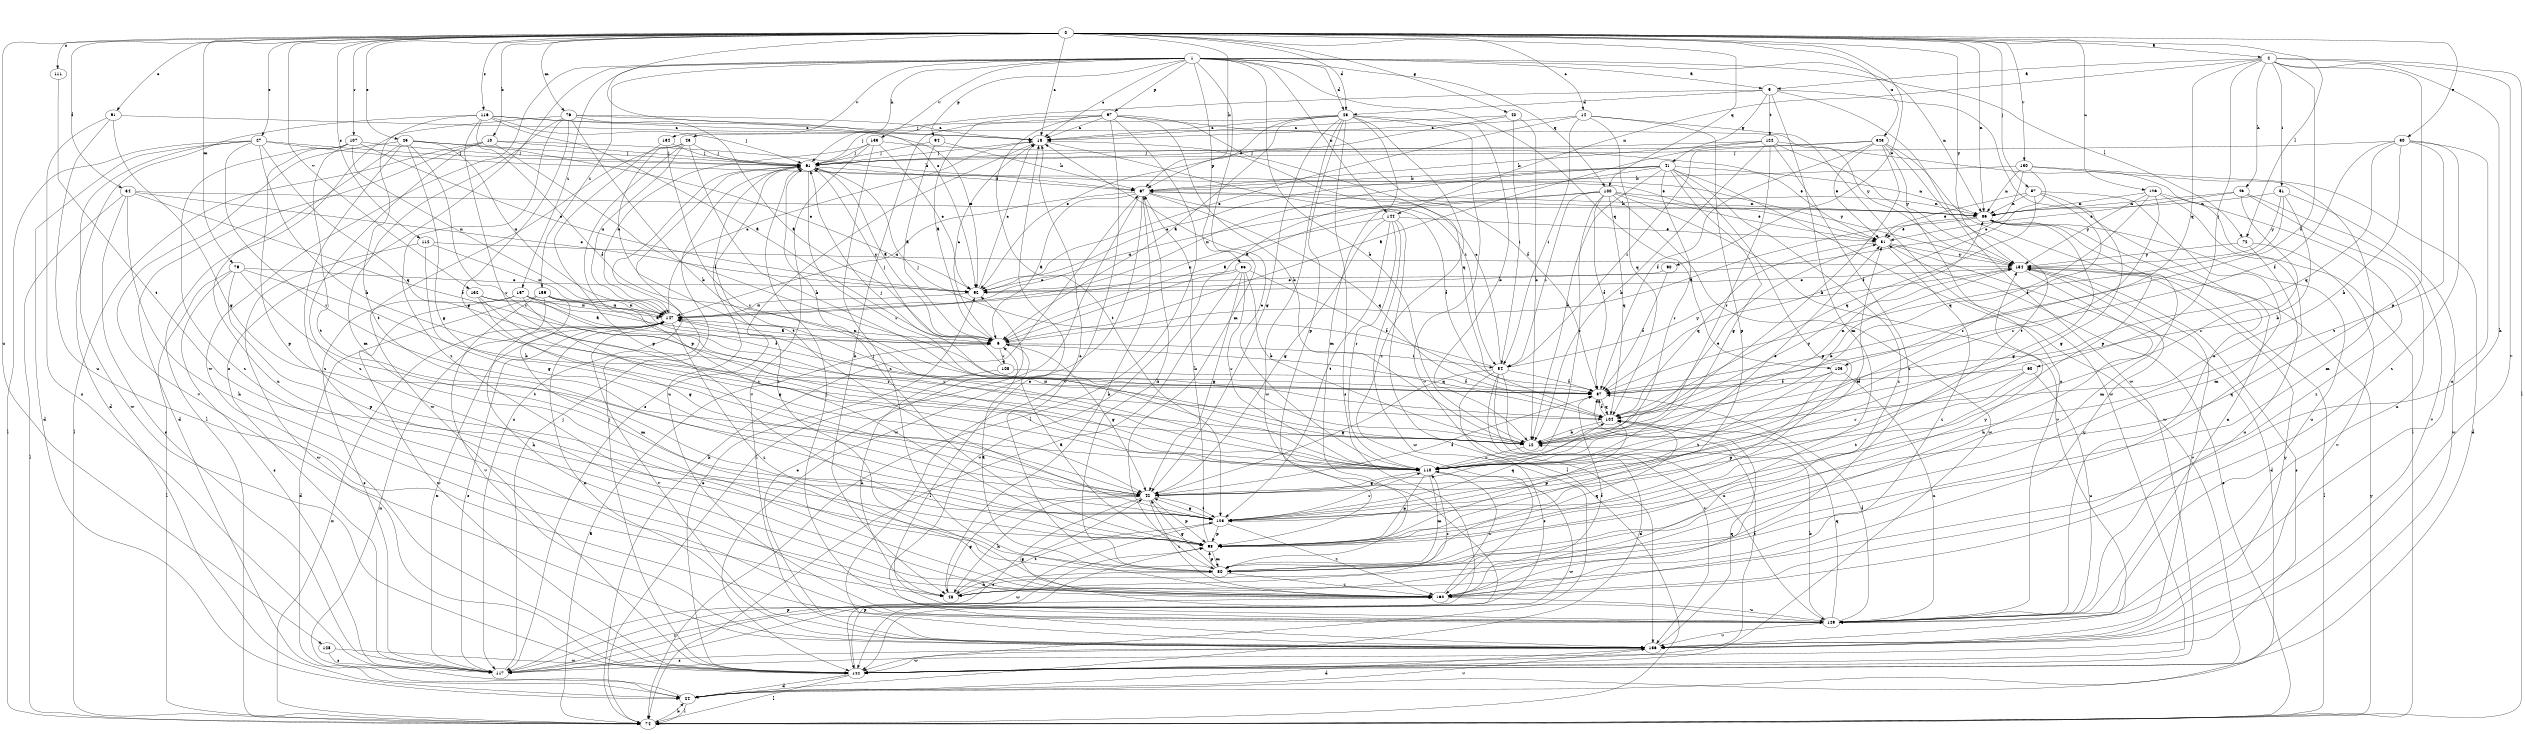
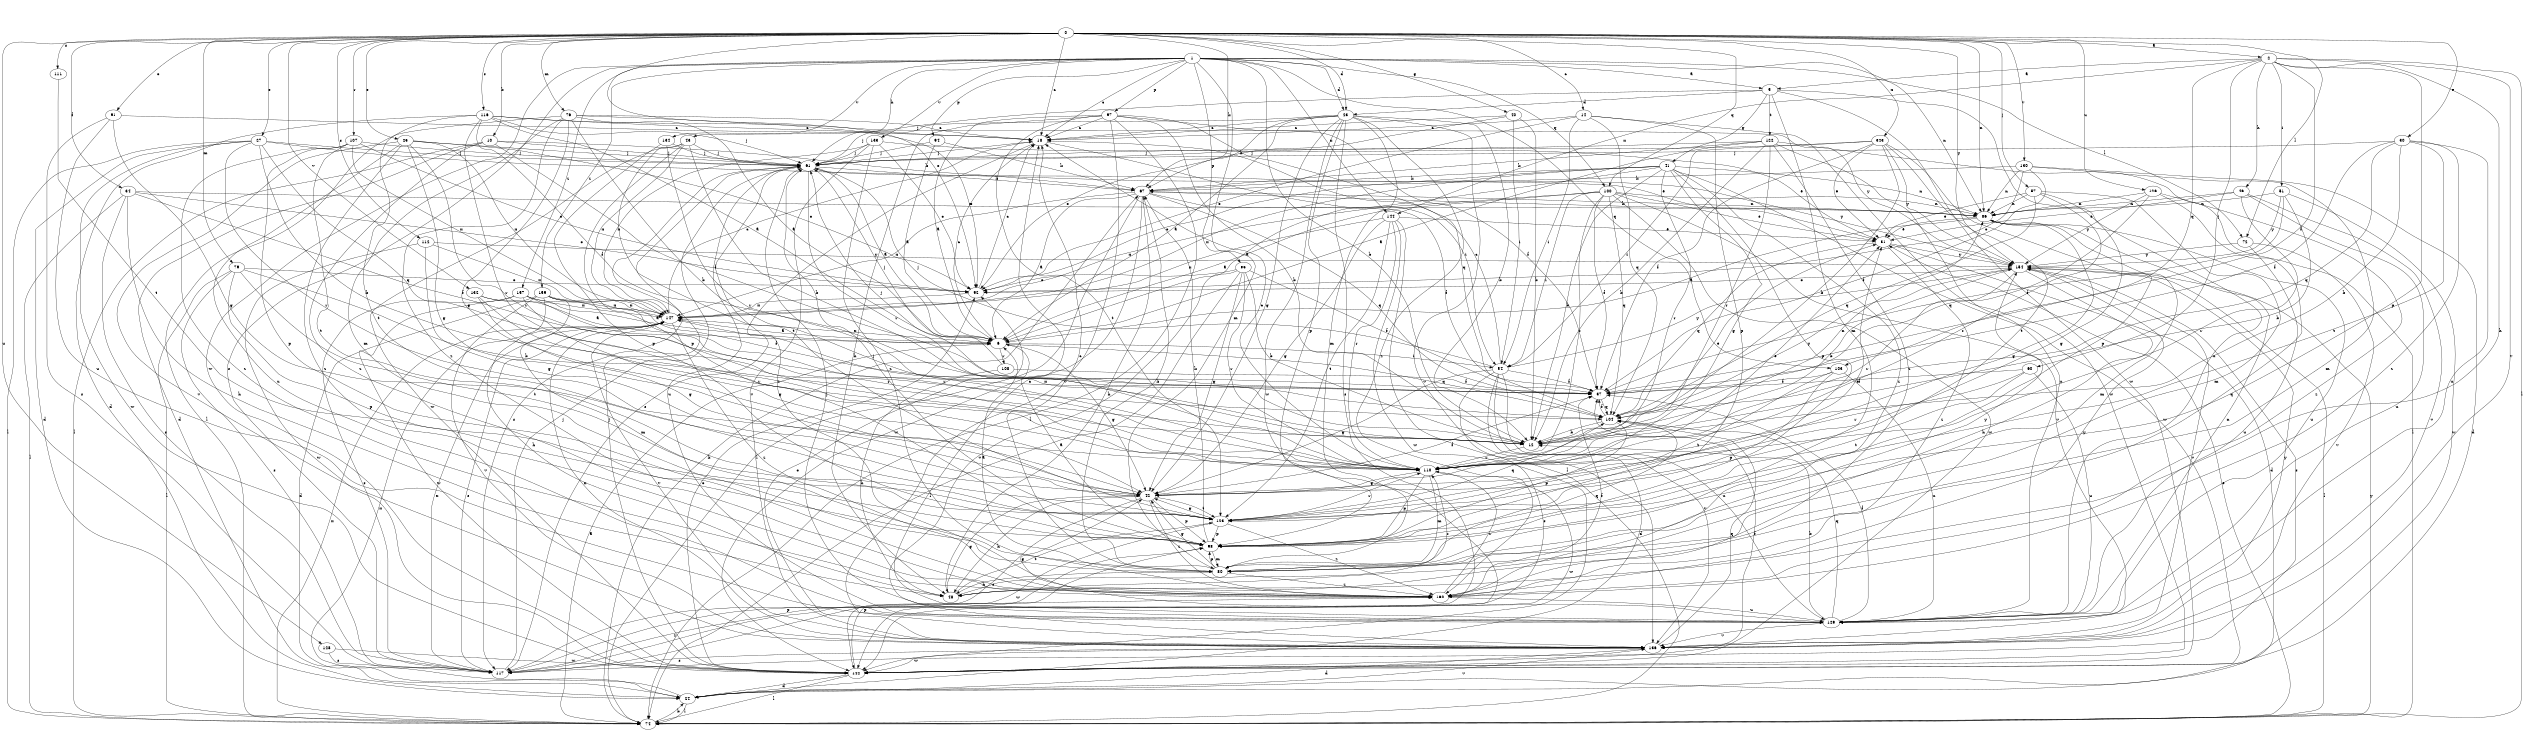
node "90": removed
edge "126" -> "110": now "154" -> "110"
